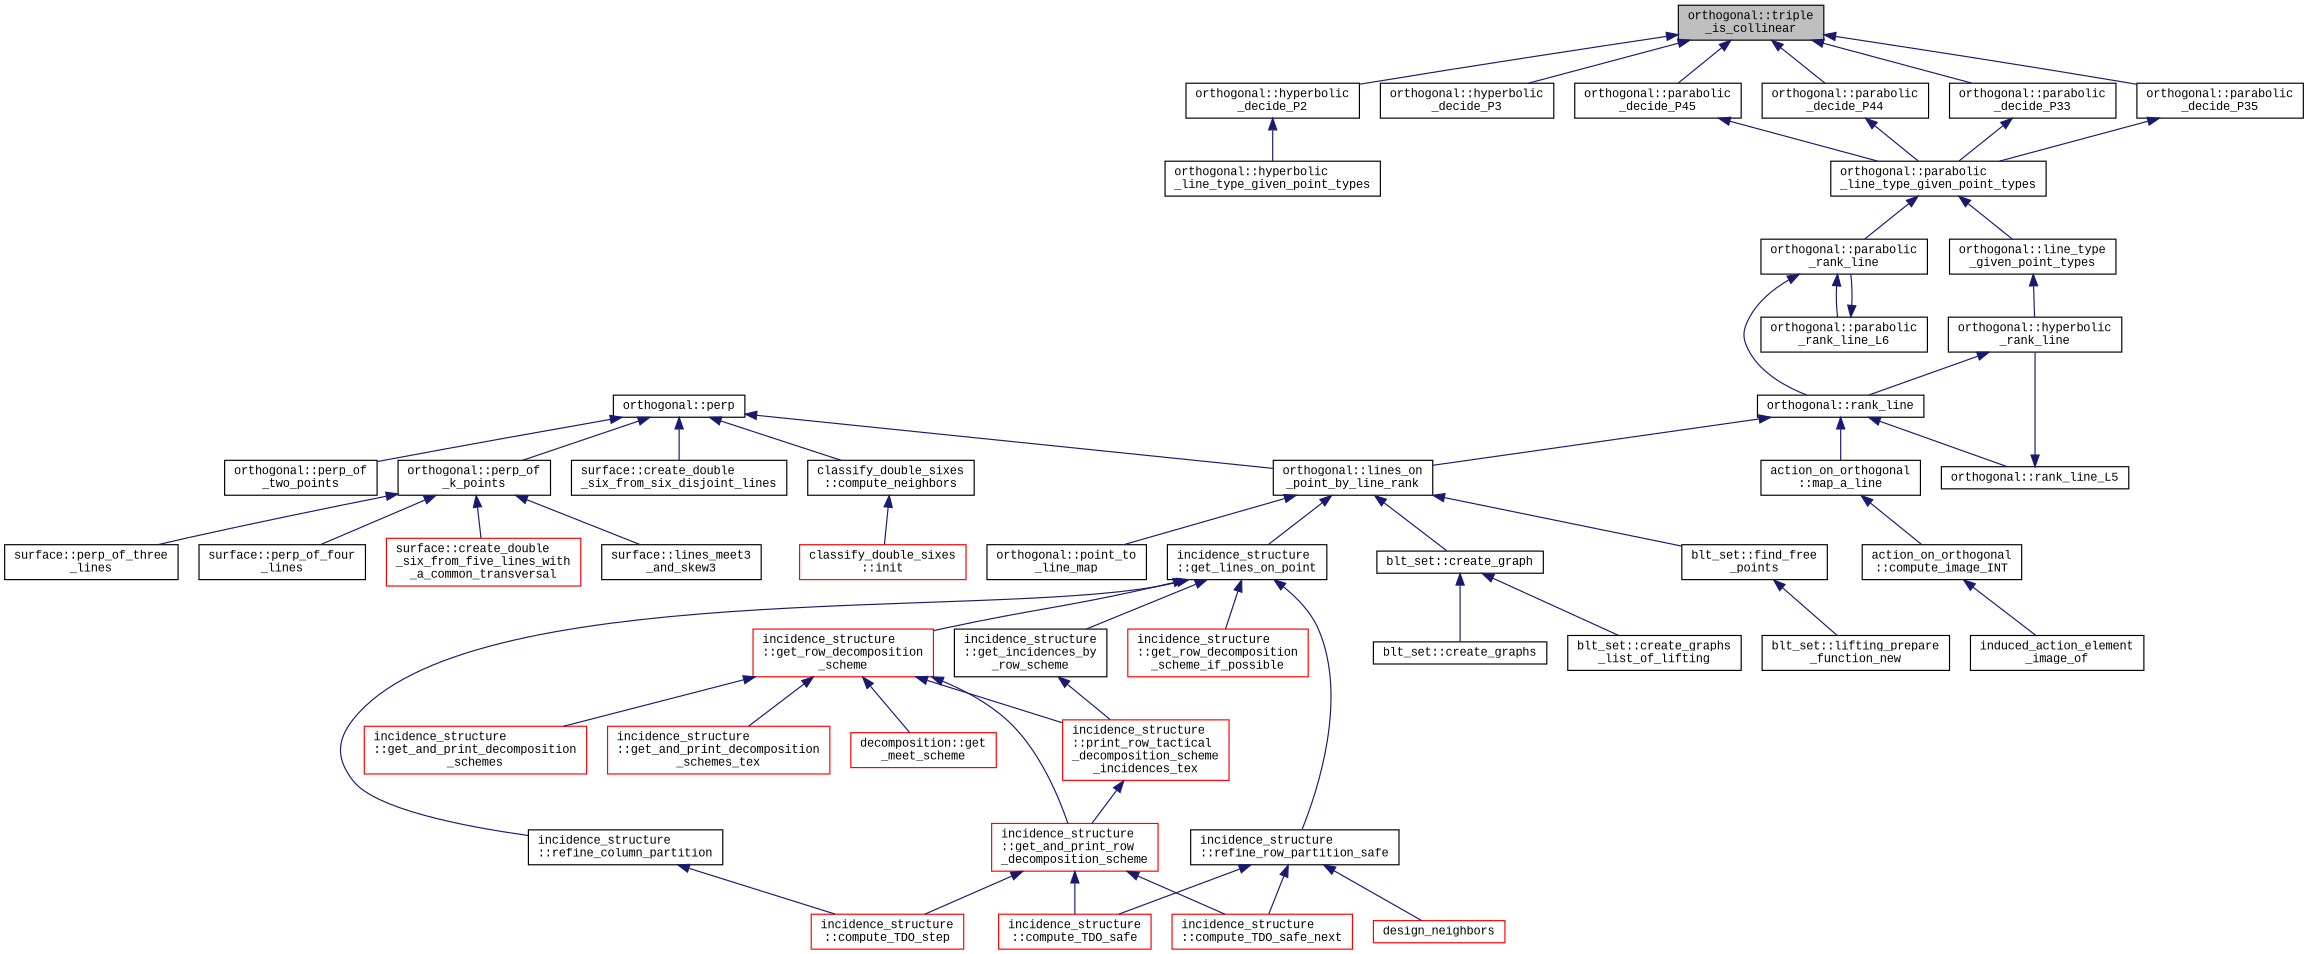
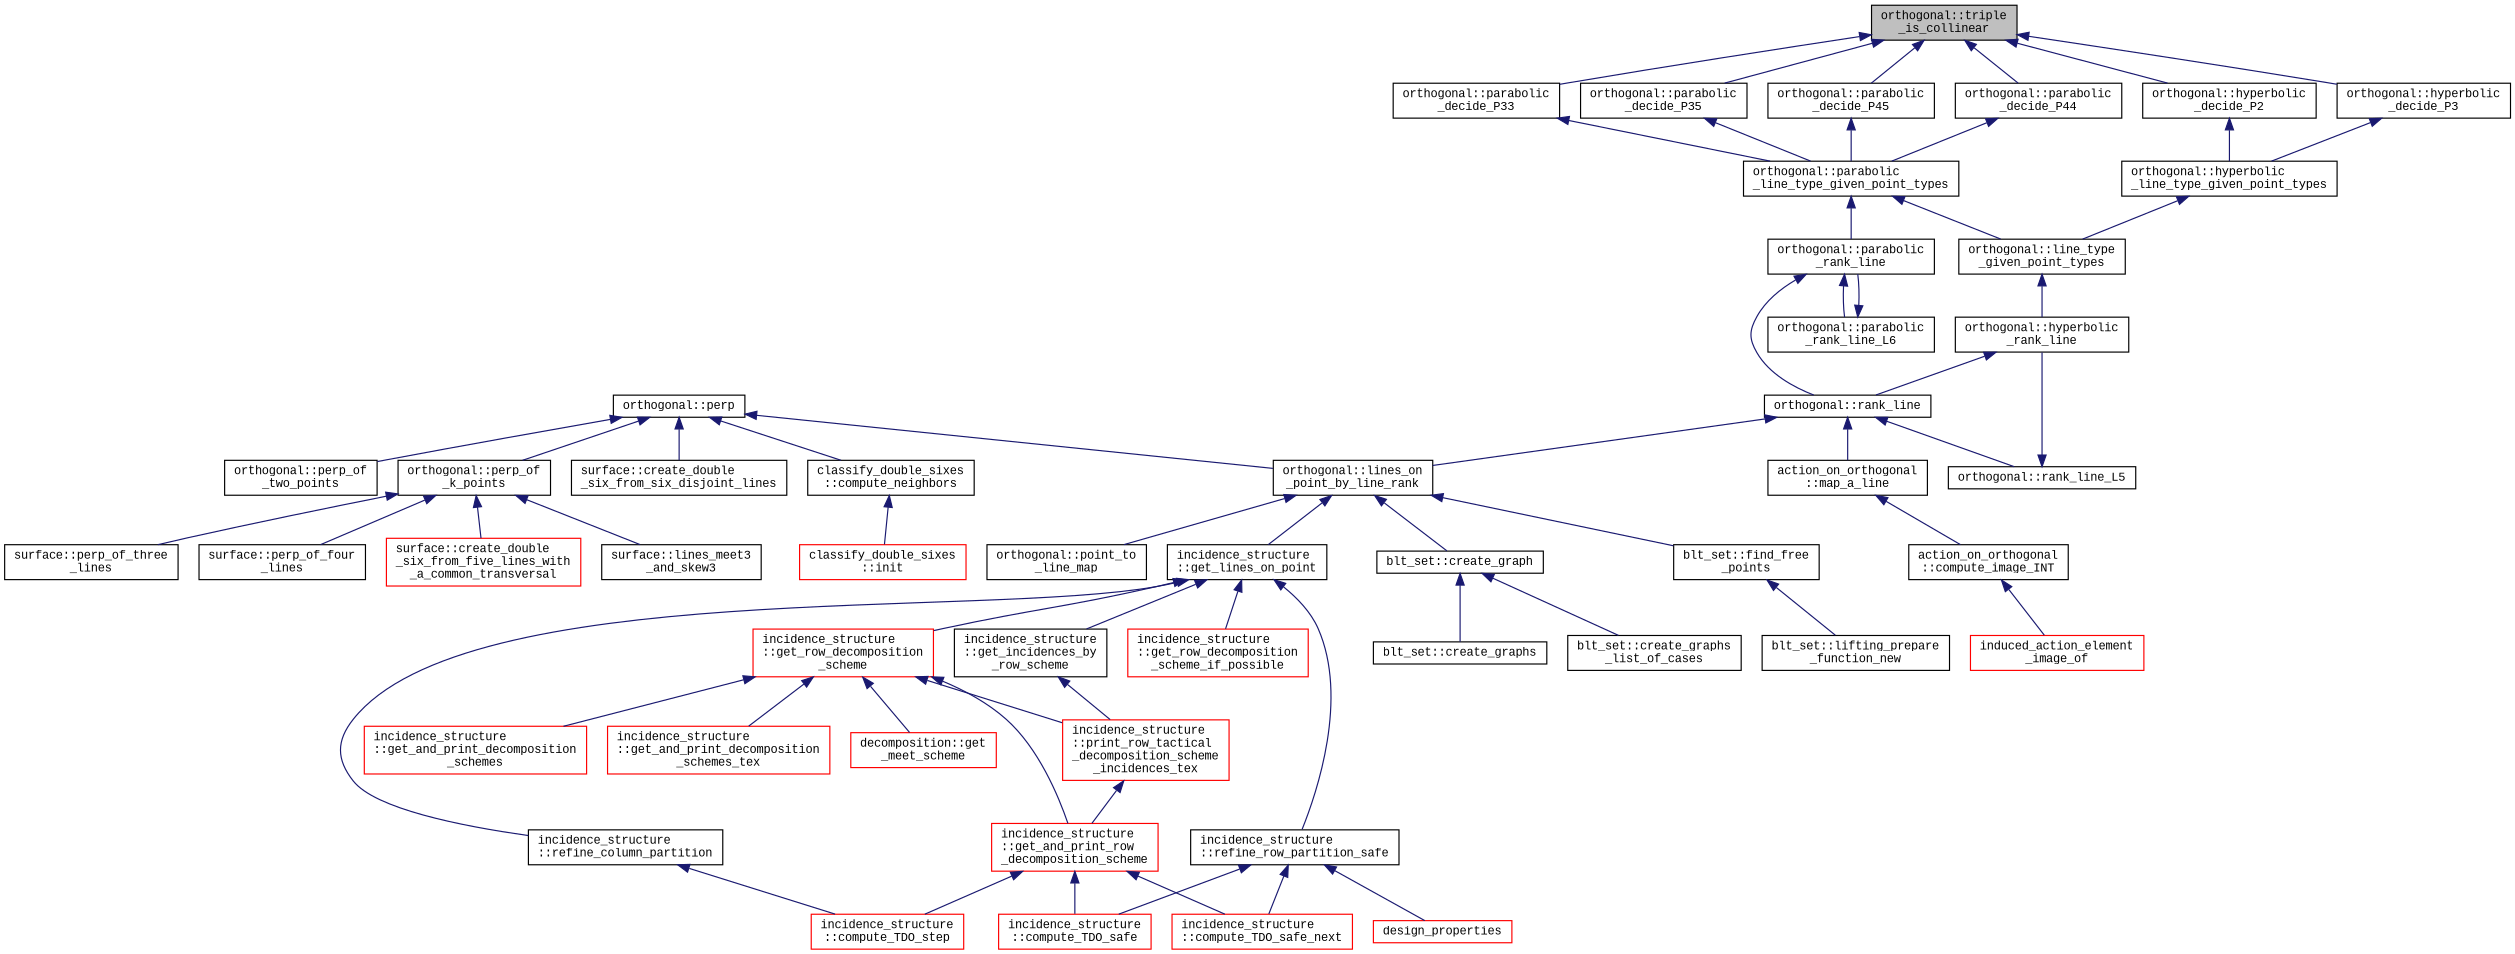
edge "orthogonal::hyperbolic _line_type_given_point_types" -> "orthogonal::hyperbolic _decide_P3": added
edge "orthogonal::line_type _given_point_types" -> "orthogonal::hyperbolic _line_type_given_point_types": added
node "blt_set::create_graphs _list_of_lifting": label "blt_set::create_graphs _list_of_lifting" -> "blt_set::create_graphs _list_of_cases"
node "induced_action_element _image_of": color black -> red
node "design_neighbors": label "design_neighbors" -> "design_properties"
